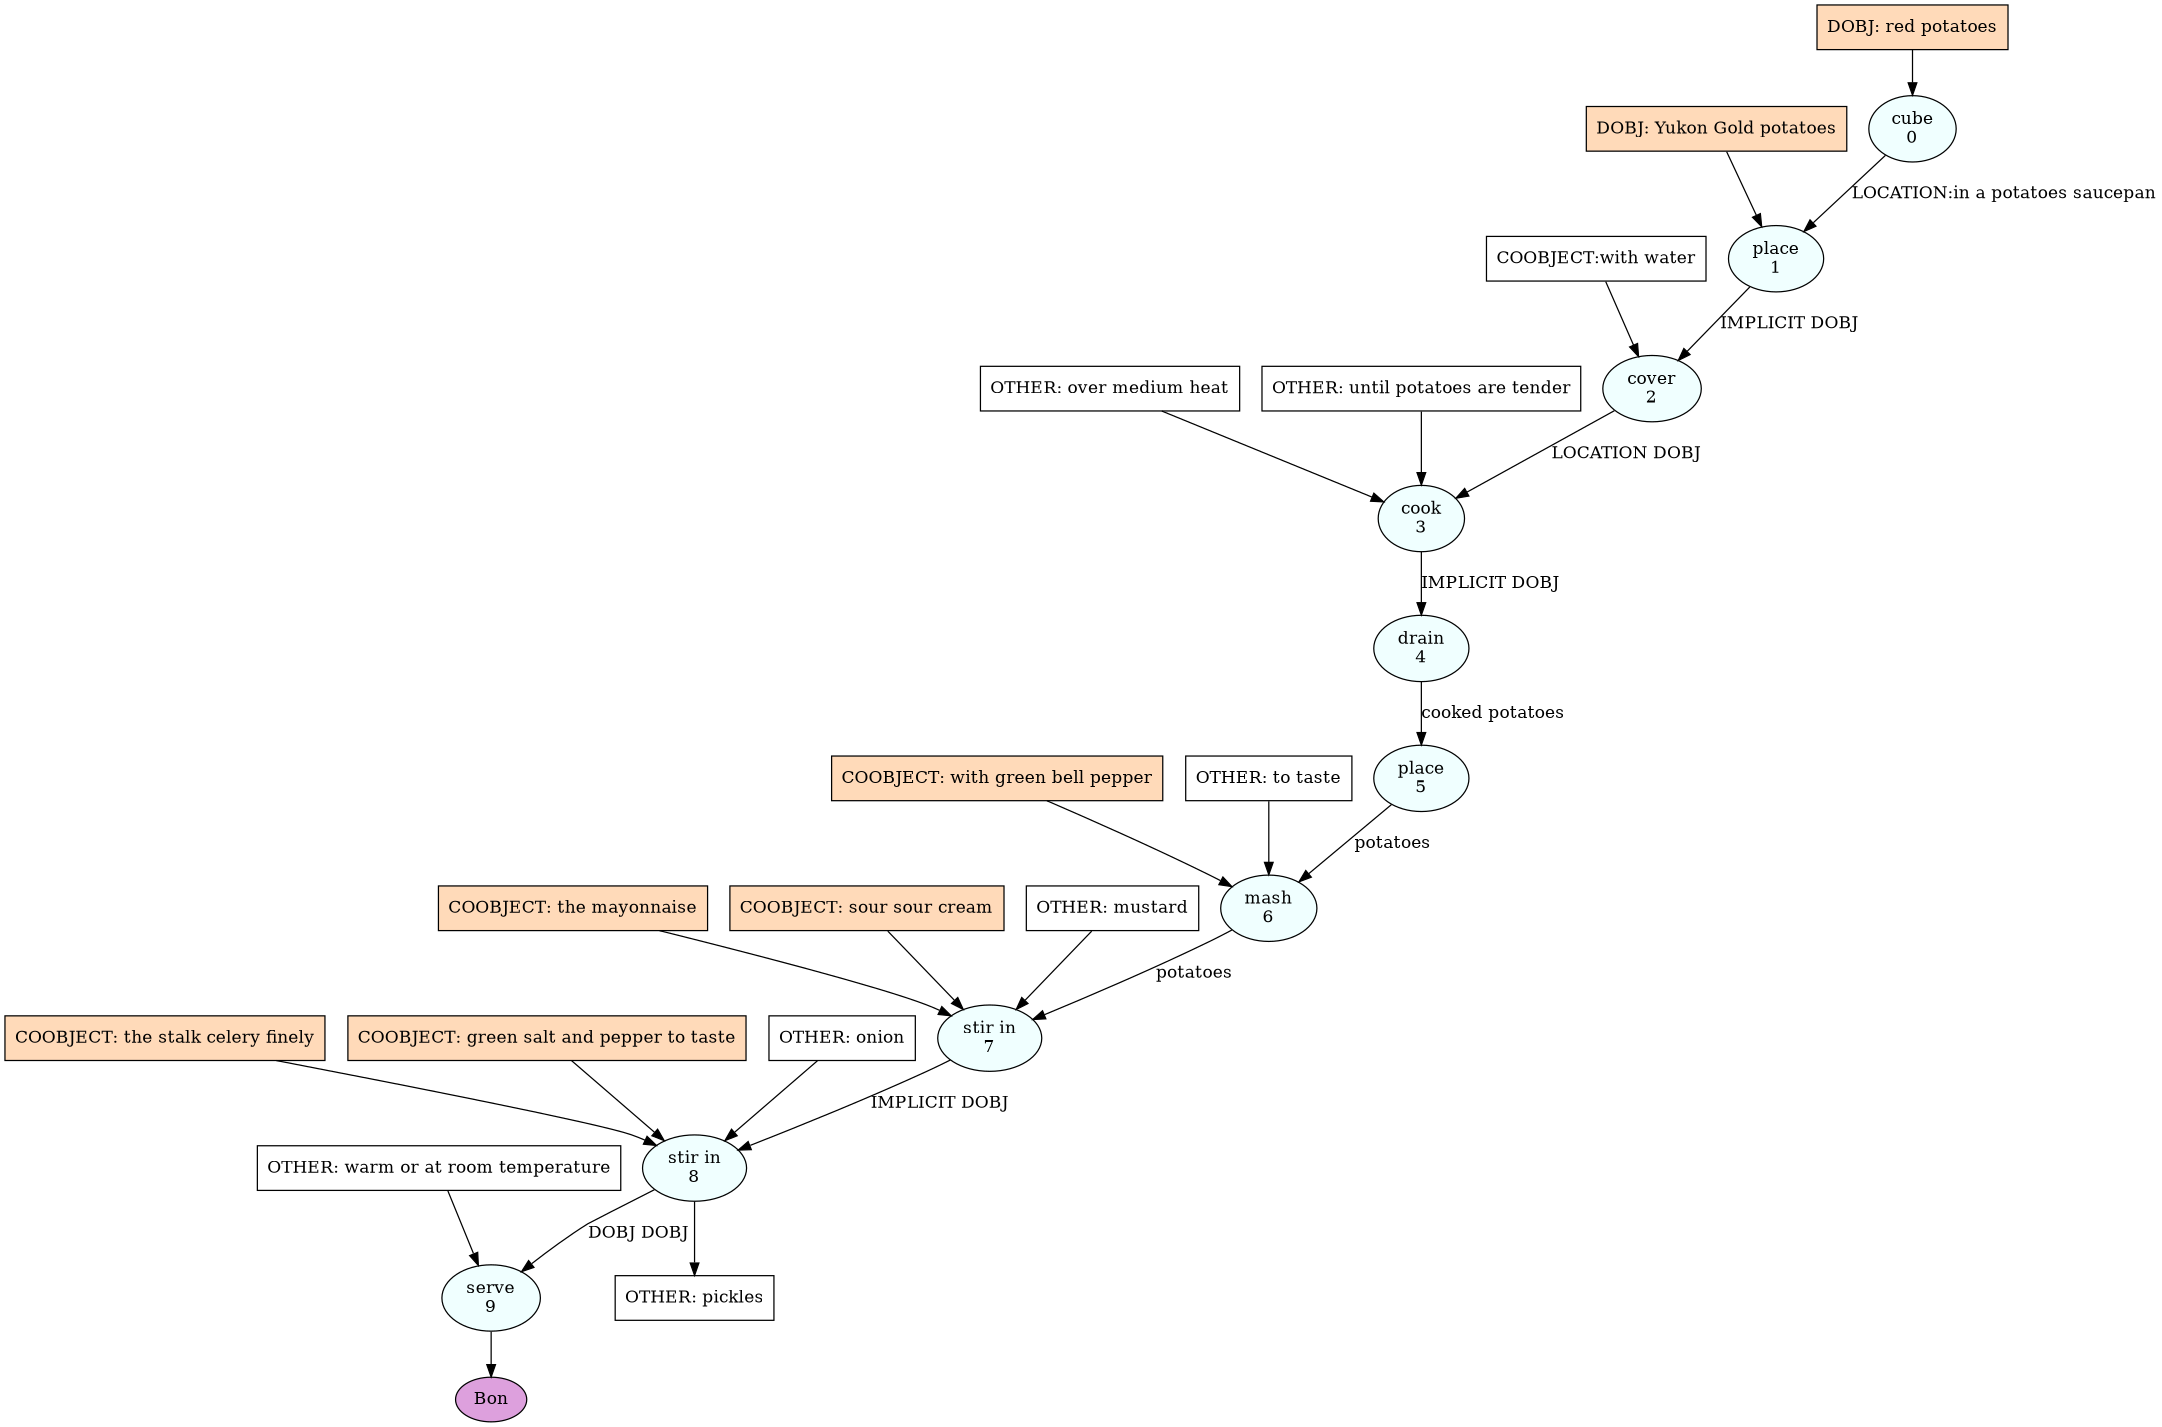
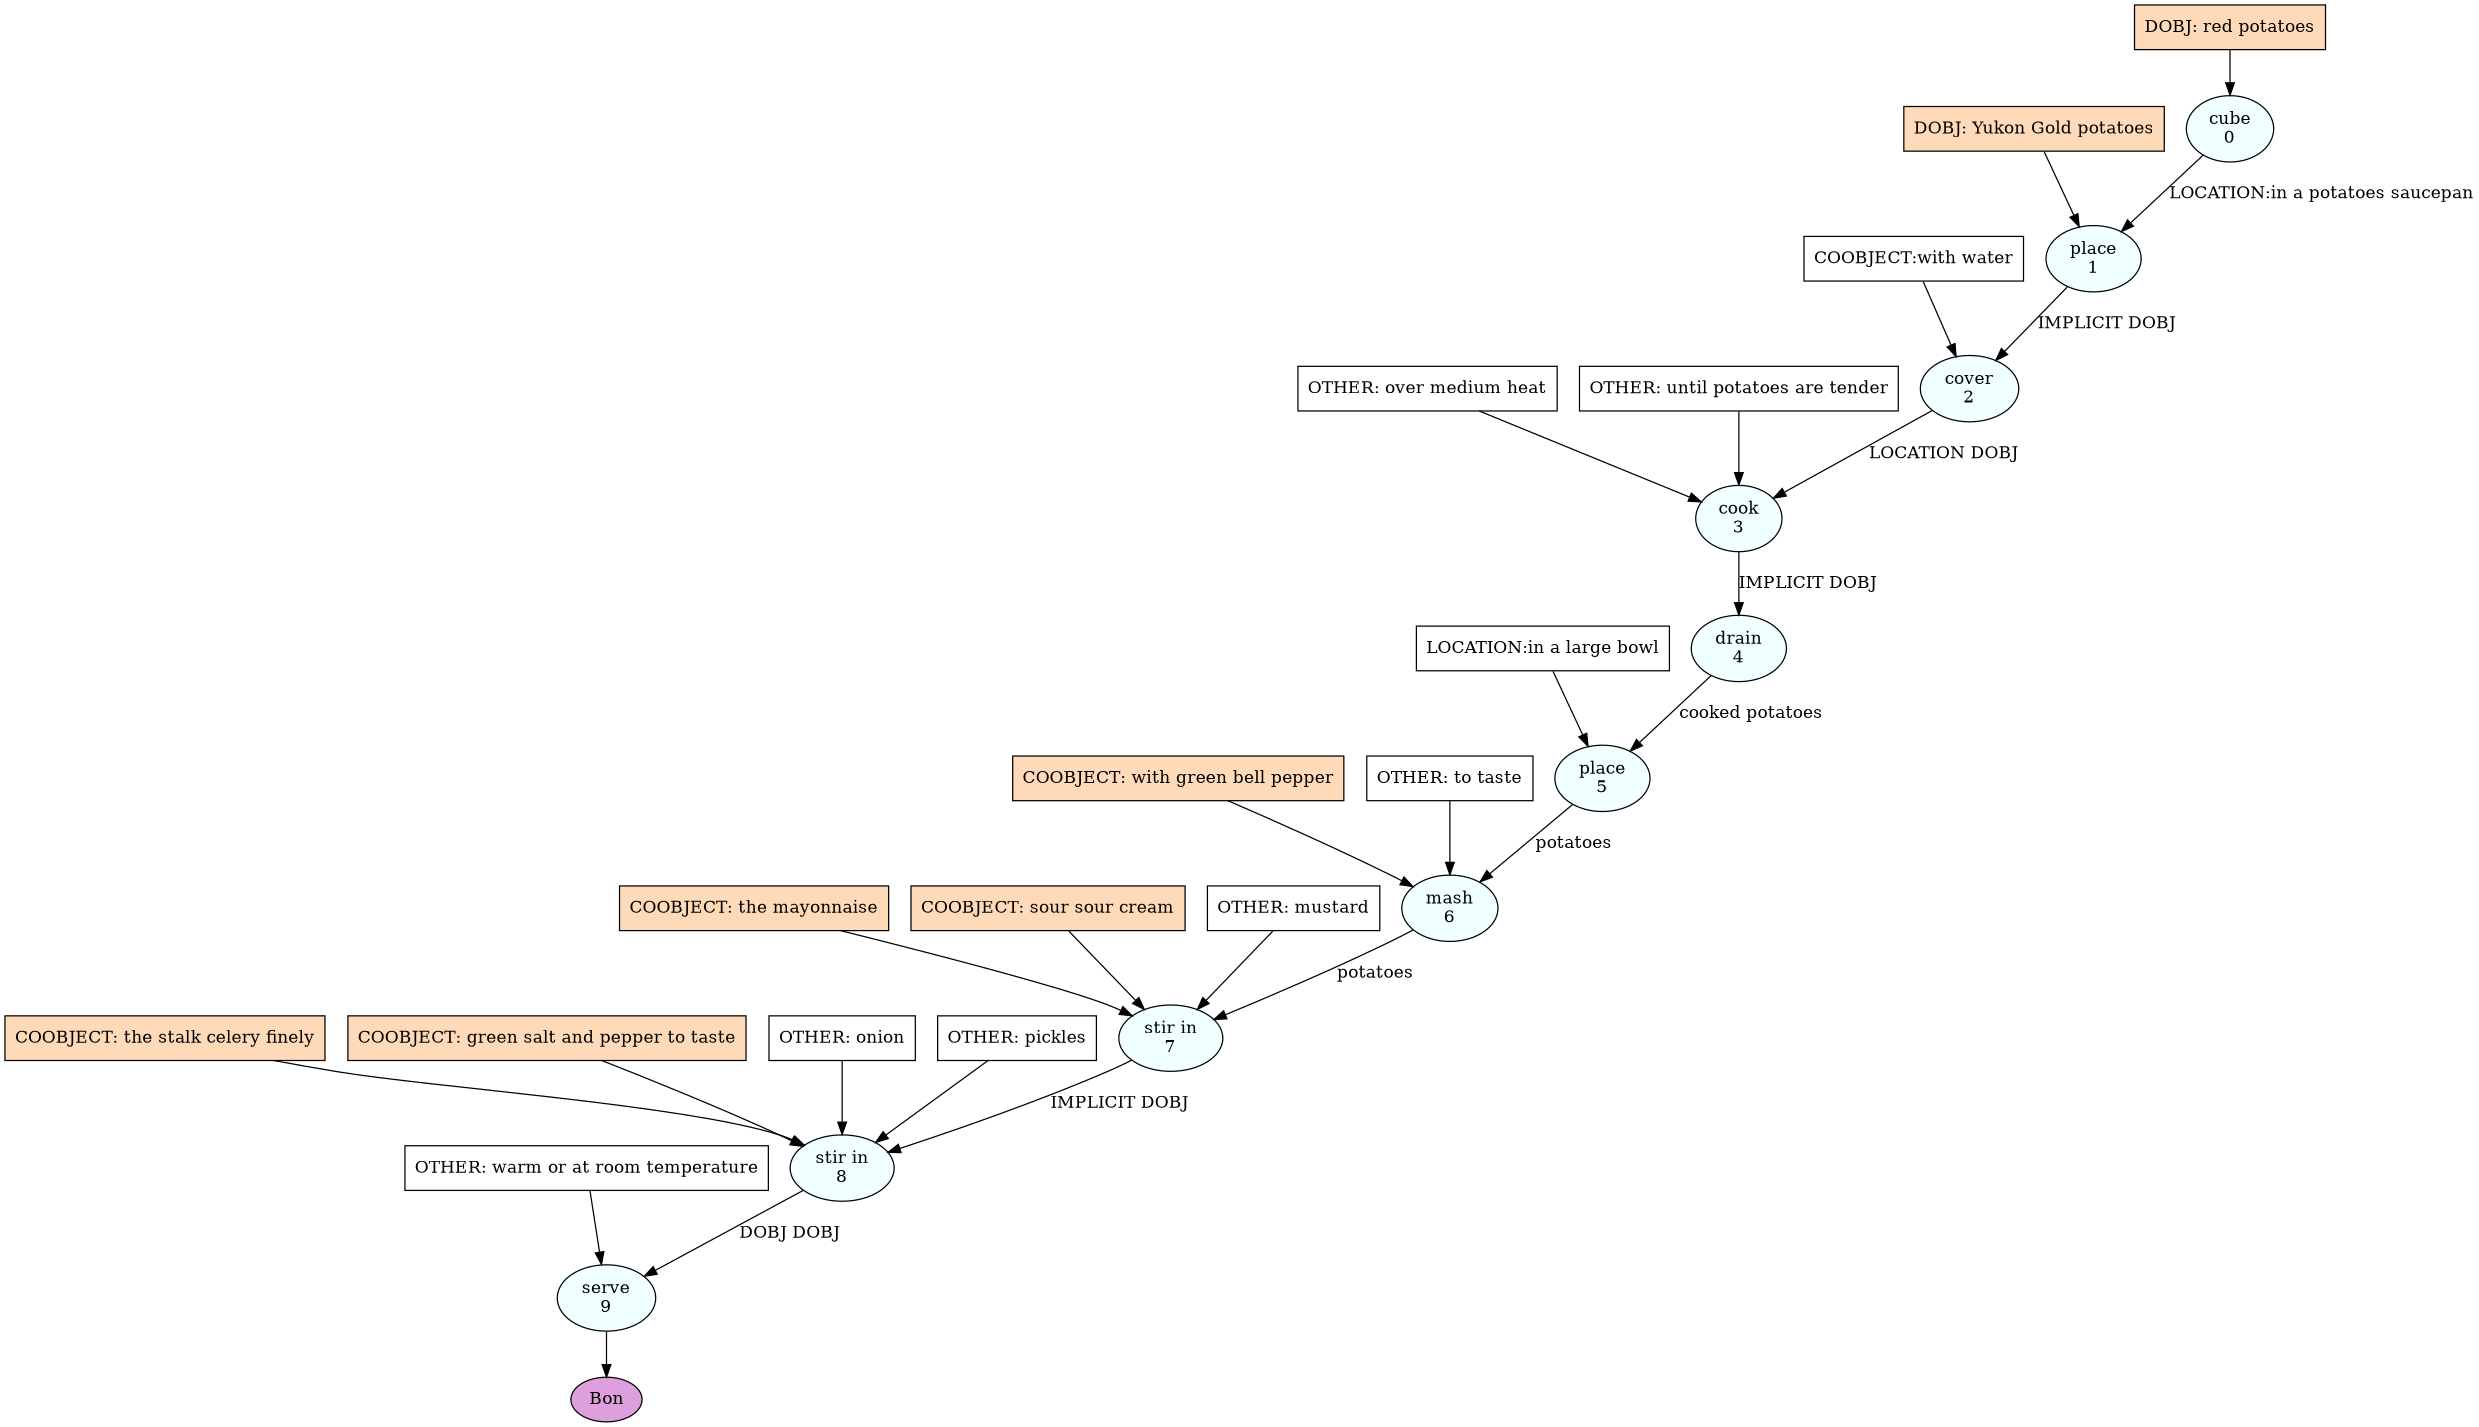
node "LOCATION:in a large bowl": added
edge "stir in 8" -> "OTHER: pickles": reversed
